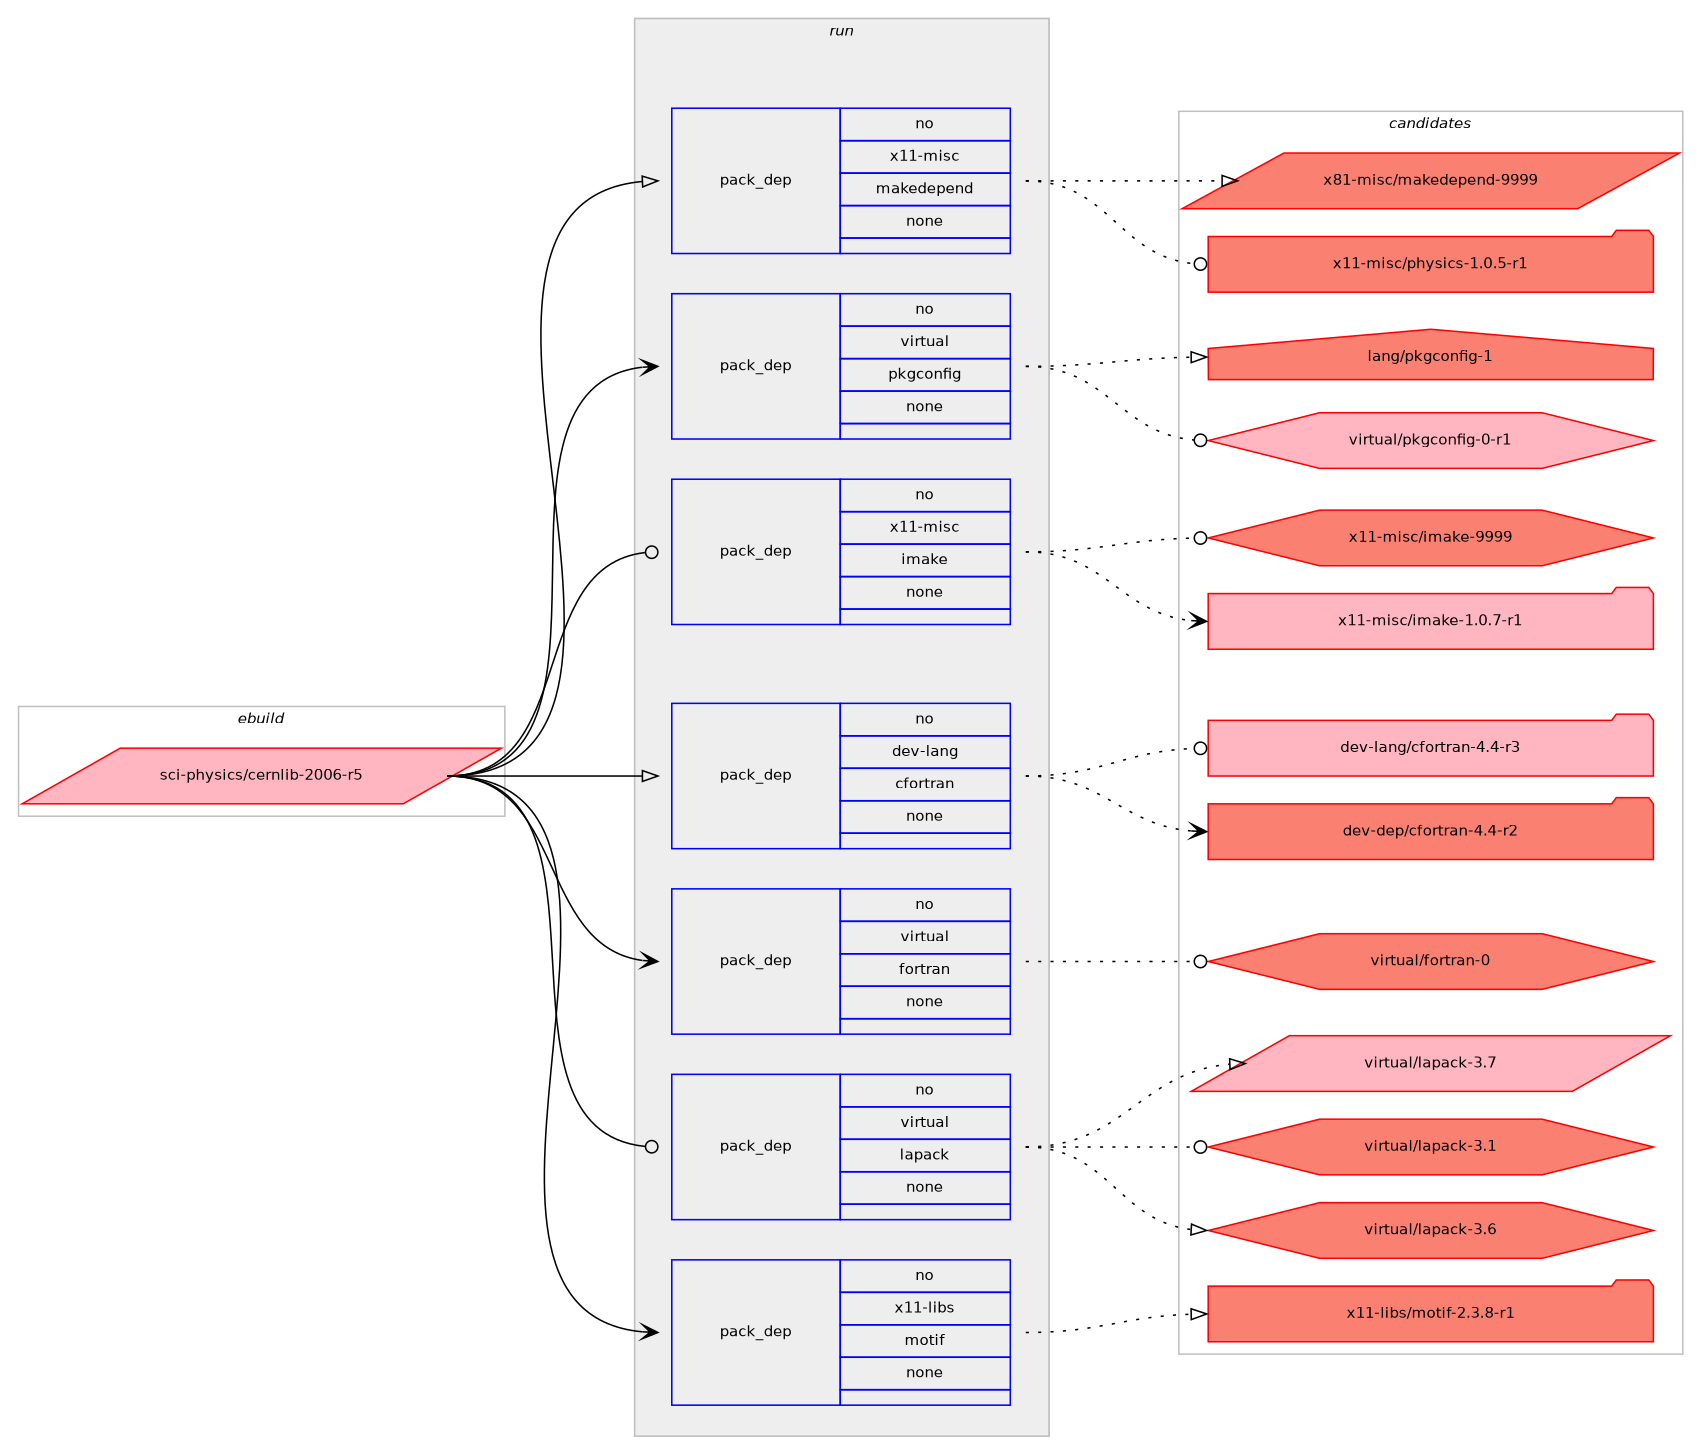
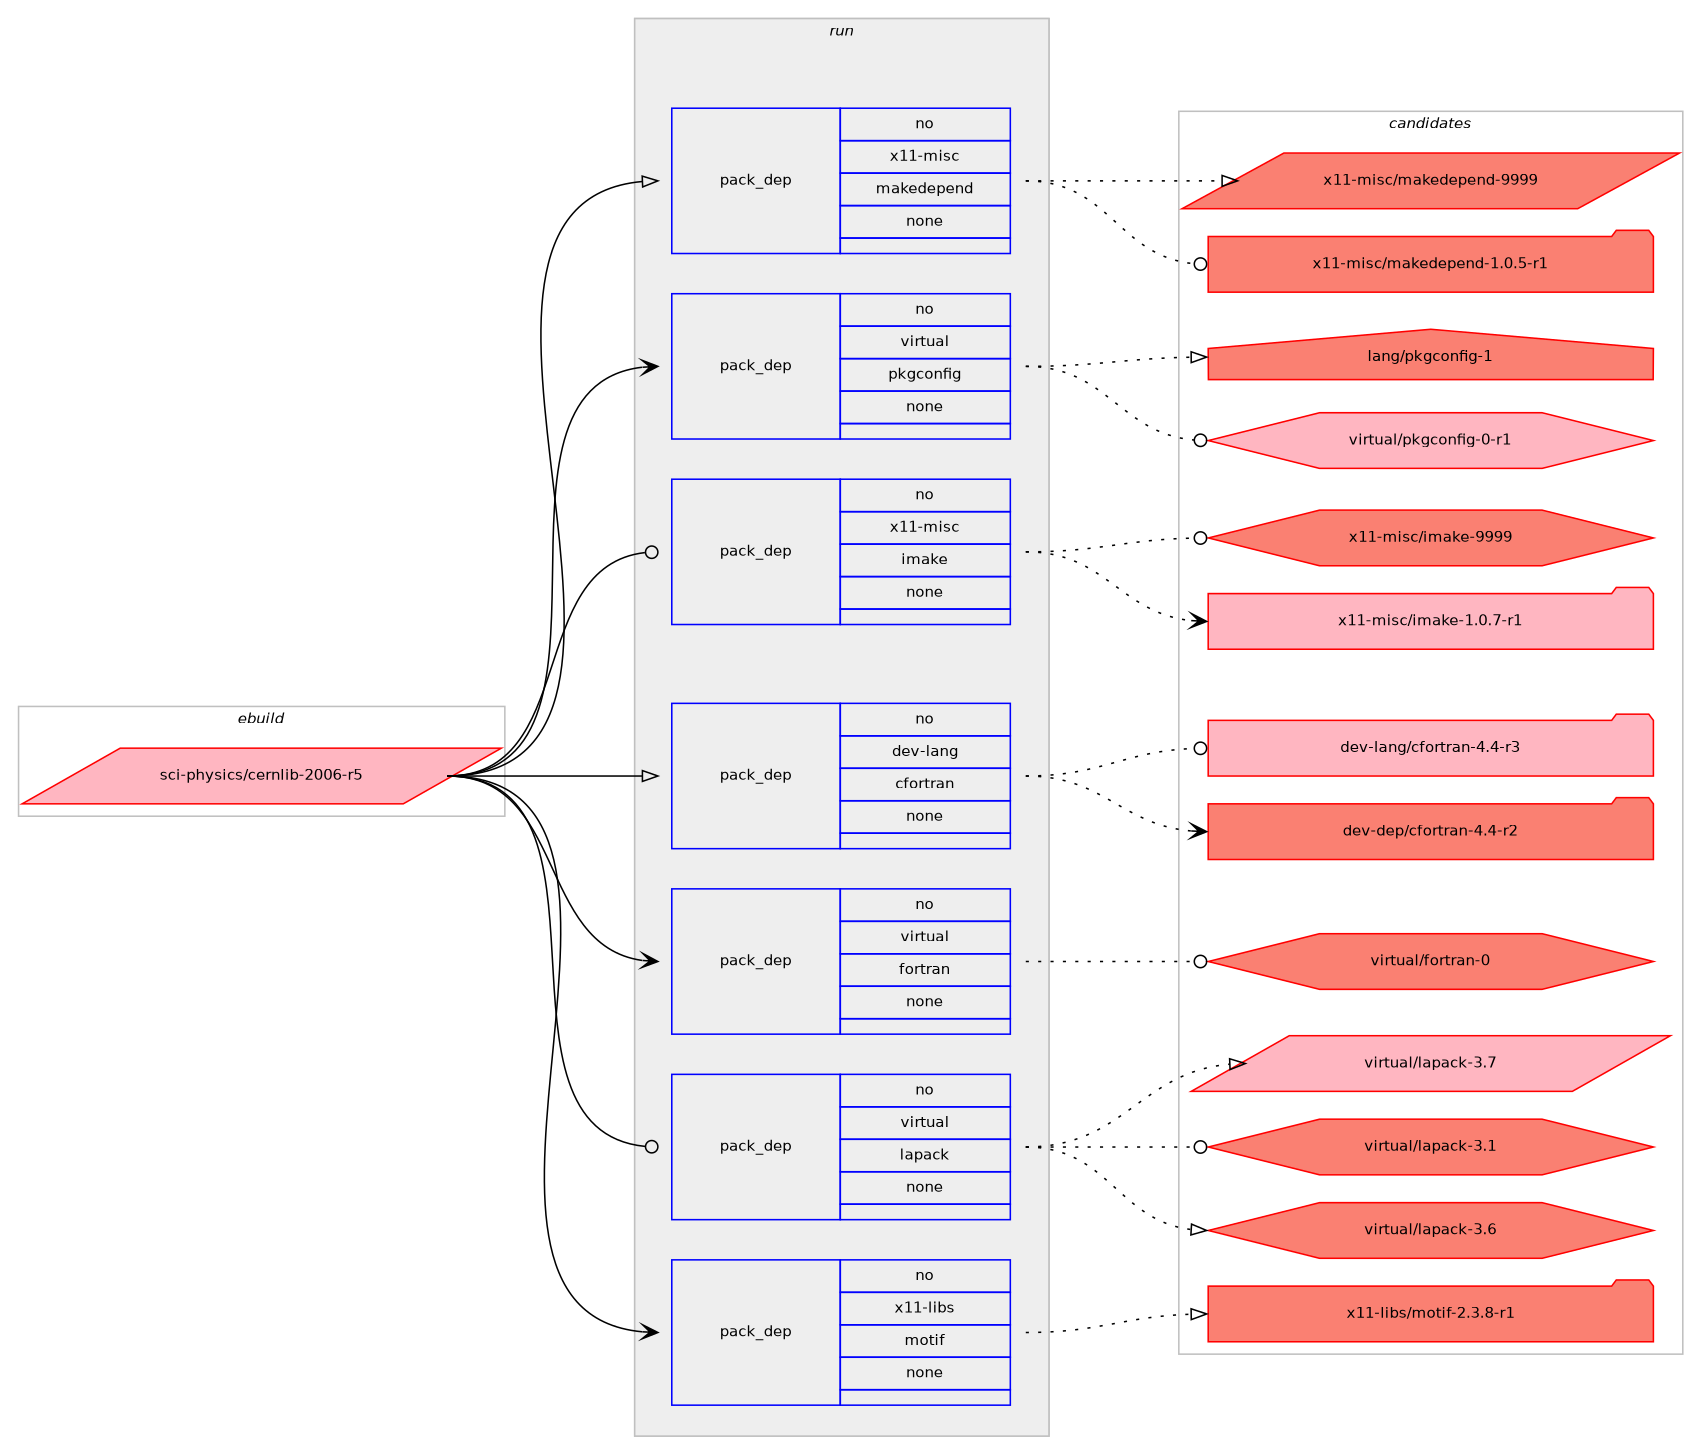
node "x81-misc/makedepend-9999": label "x81-misc/makedepend-9999" -> "x11-misc/makedepend-9999"
node "x11-misc/physics-1.0.5-r1": label "x11-misc/physics-1.0.5-r1" -> "x11-misc/makedepend-1.0.5-r1"
